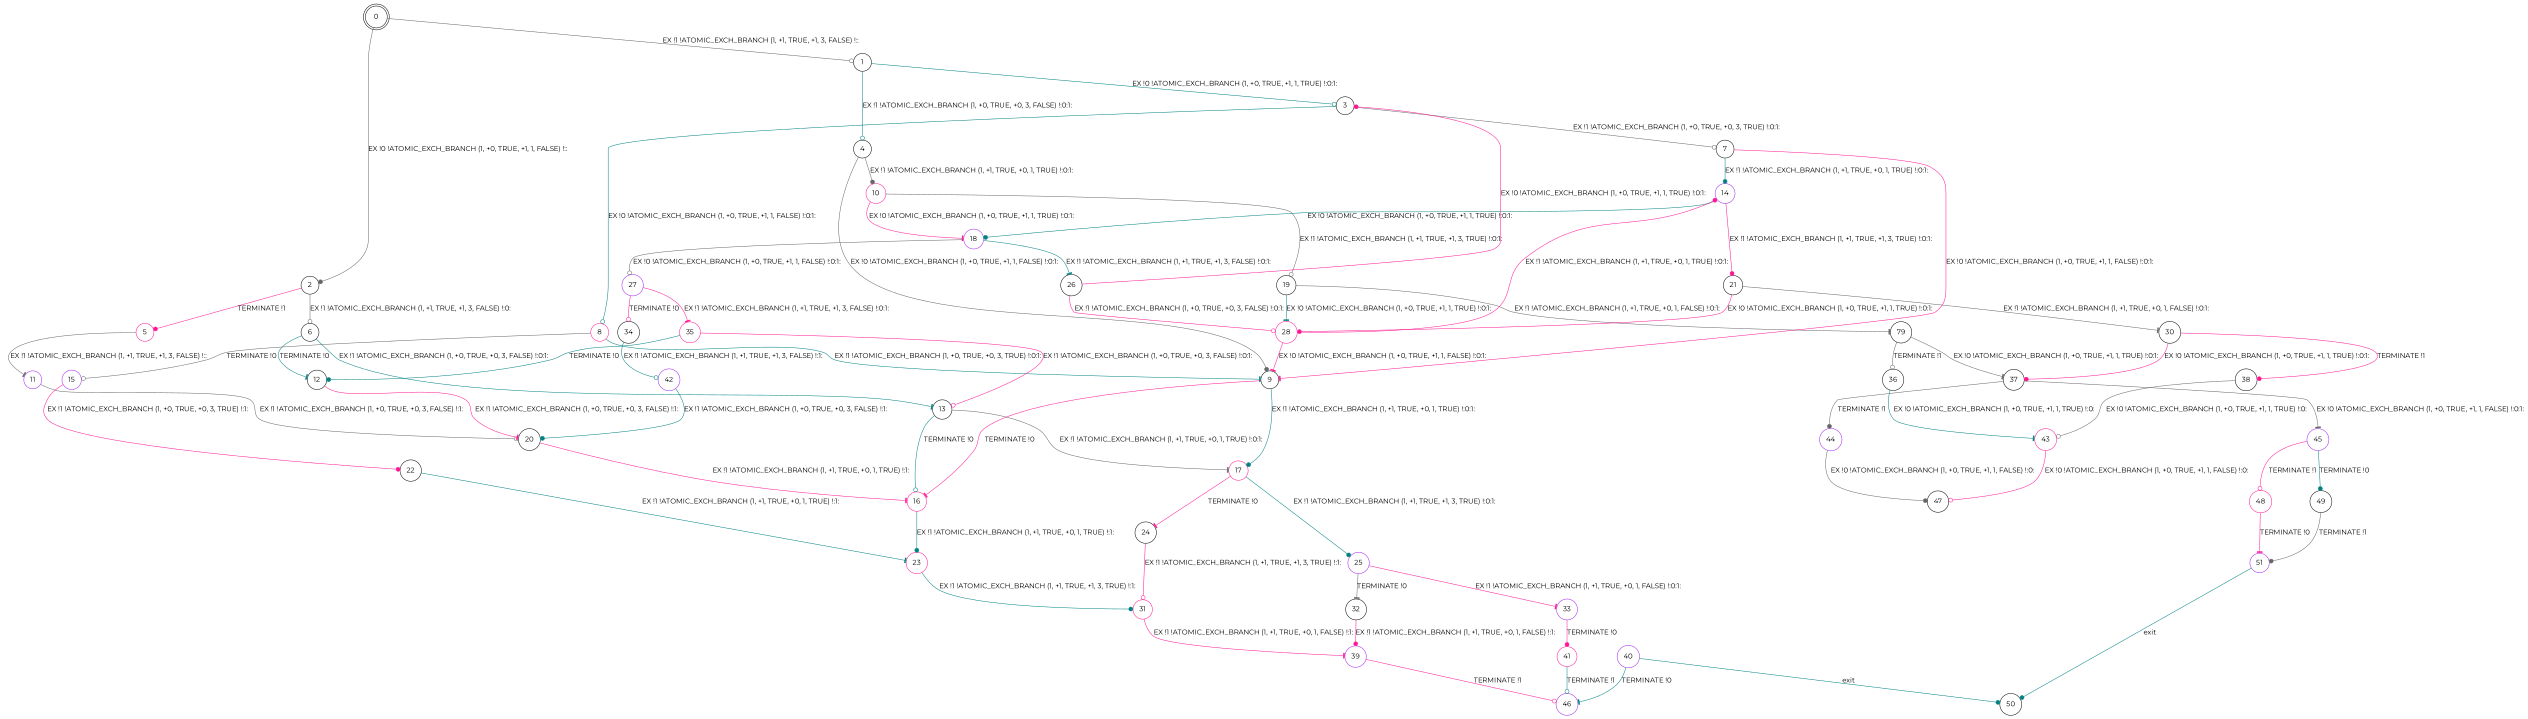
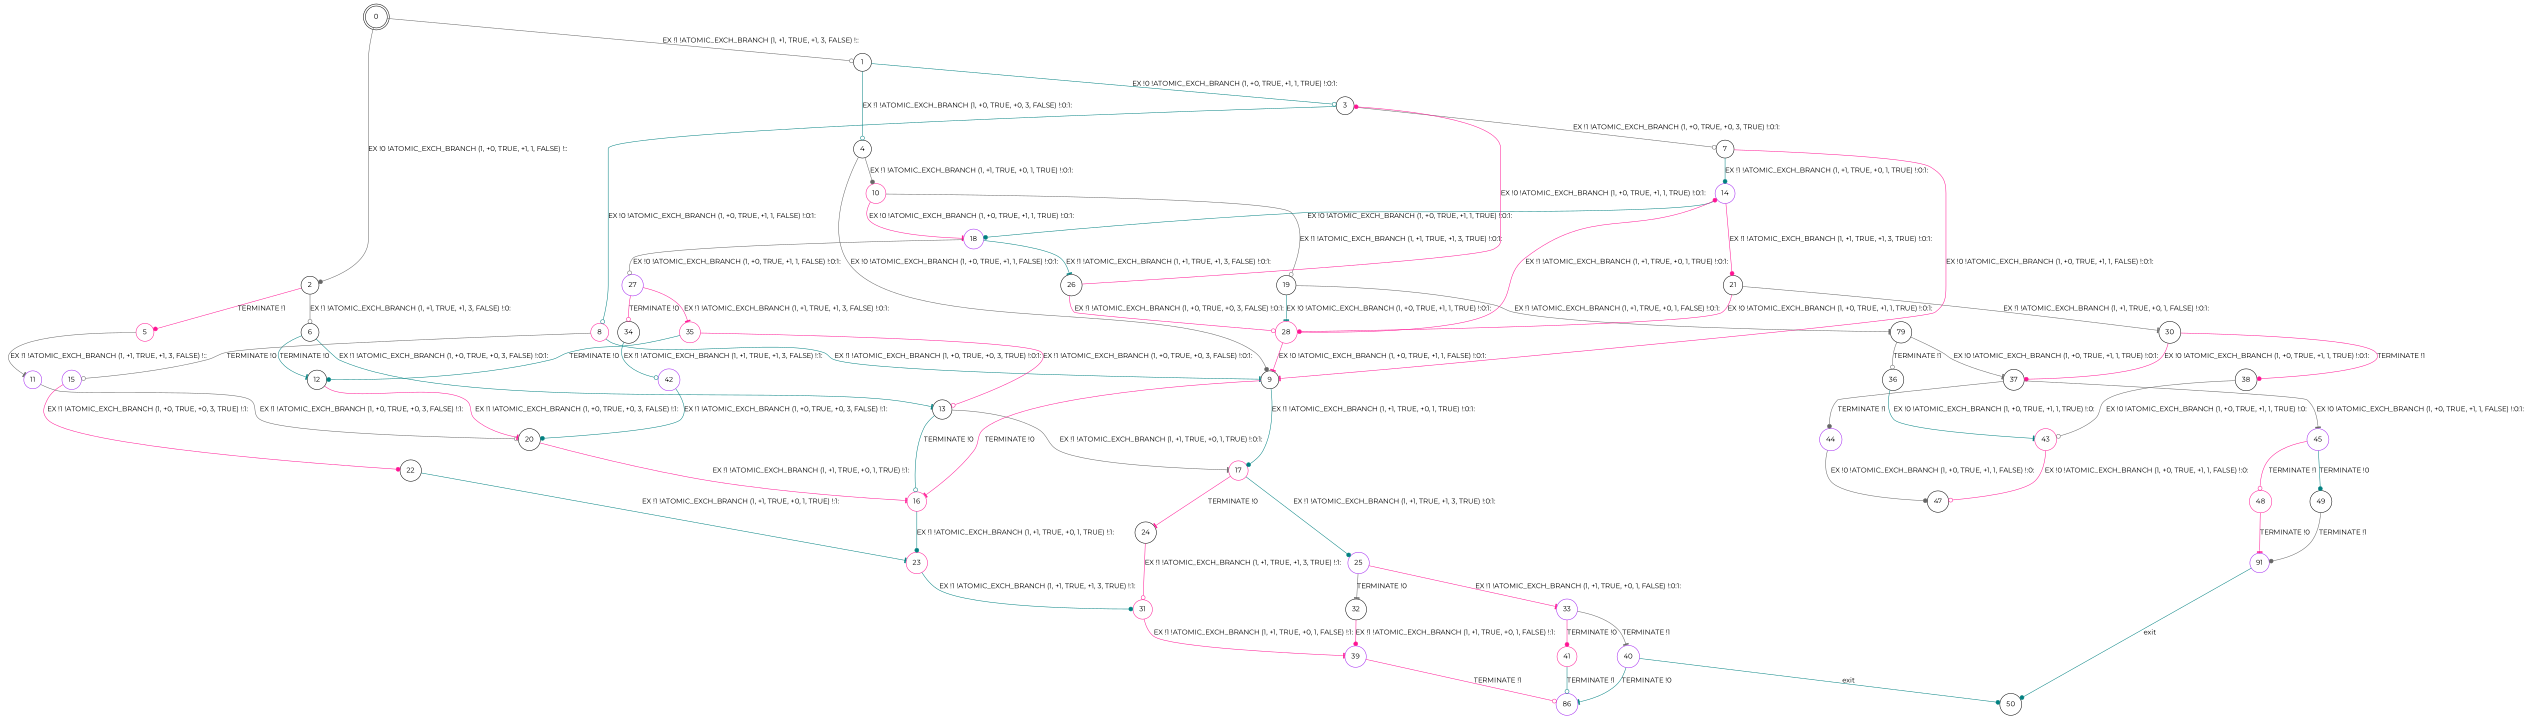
node "51": label "51" -> "91"
edge "33" -> "40": added, label "TERMINATE !1"
node "46": label "46" -> "86"
